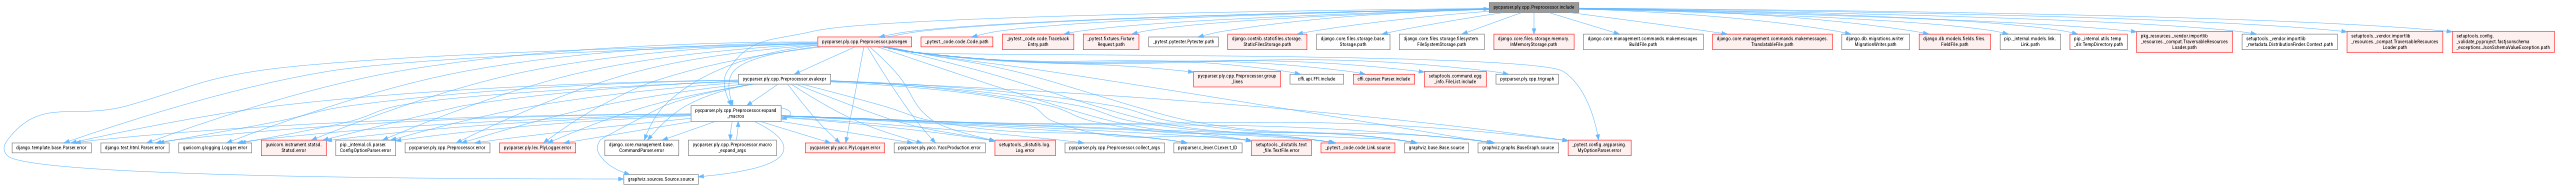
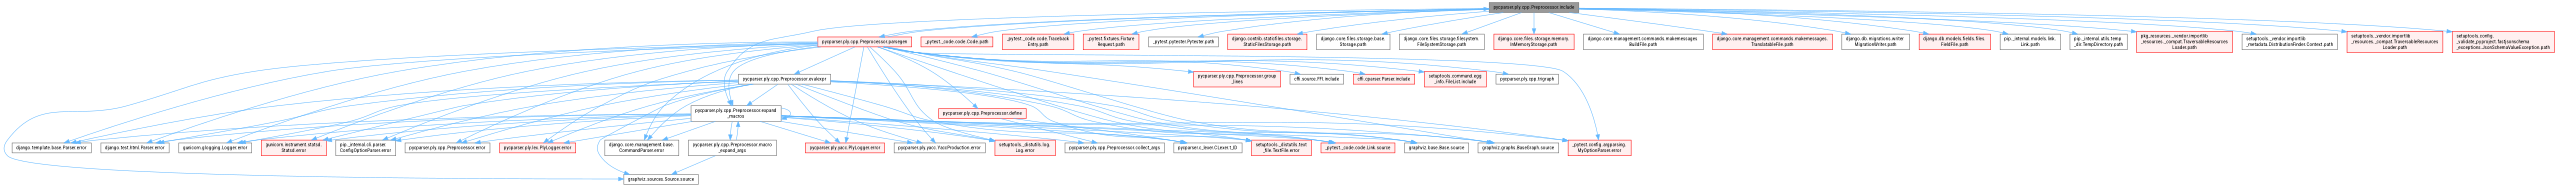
node "pip._internal.utils.temp _dir.TempDirectory.path": color red -> grey40
node "cffi.api.FFI.include": label "cffi.api.FFI.include" -> "cffi.source.FFI.include"
node "pycparser.ply.cpp.Preprocessor.define": added
edge "pycparser.ply.cpp.Preprocessor.expand _macros" -> "graphviz.sources.Source.source": now "pycparser.ply.cpp.Preprocessor.macro _expand_args" -> "graphviz.sources.Source.source"
